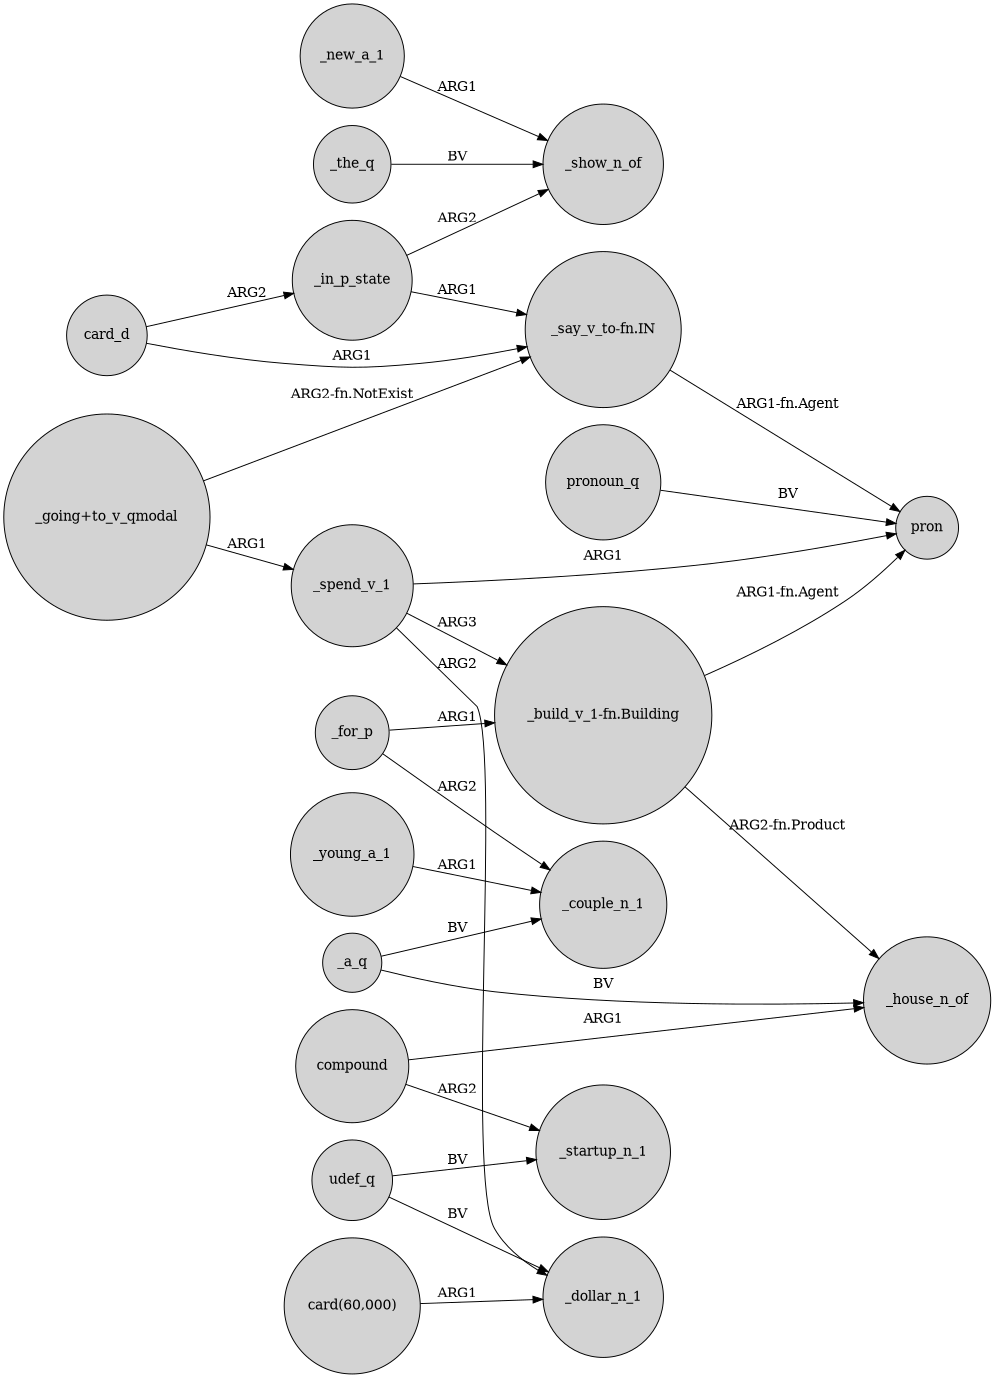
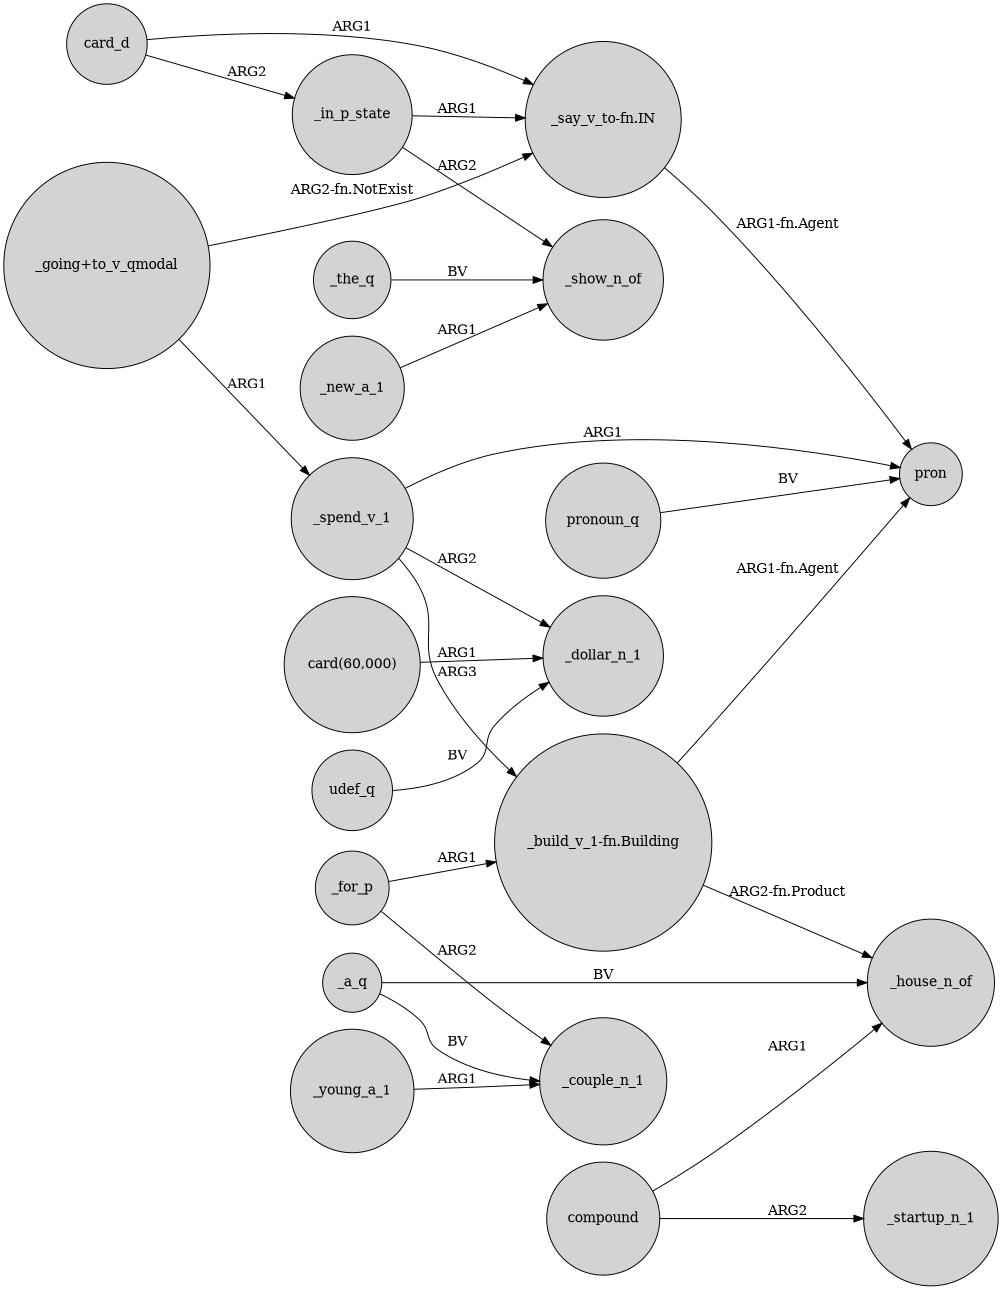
edge "udef_q" -> "_startup_n_1": removed, label "BV"
